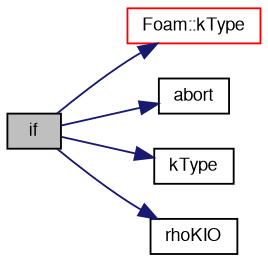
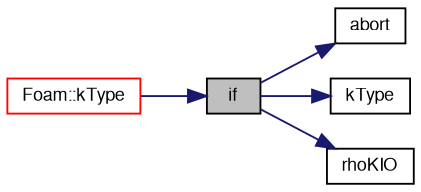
edge "if" -> "Foam::kType": reversed
